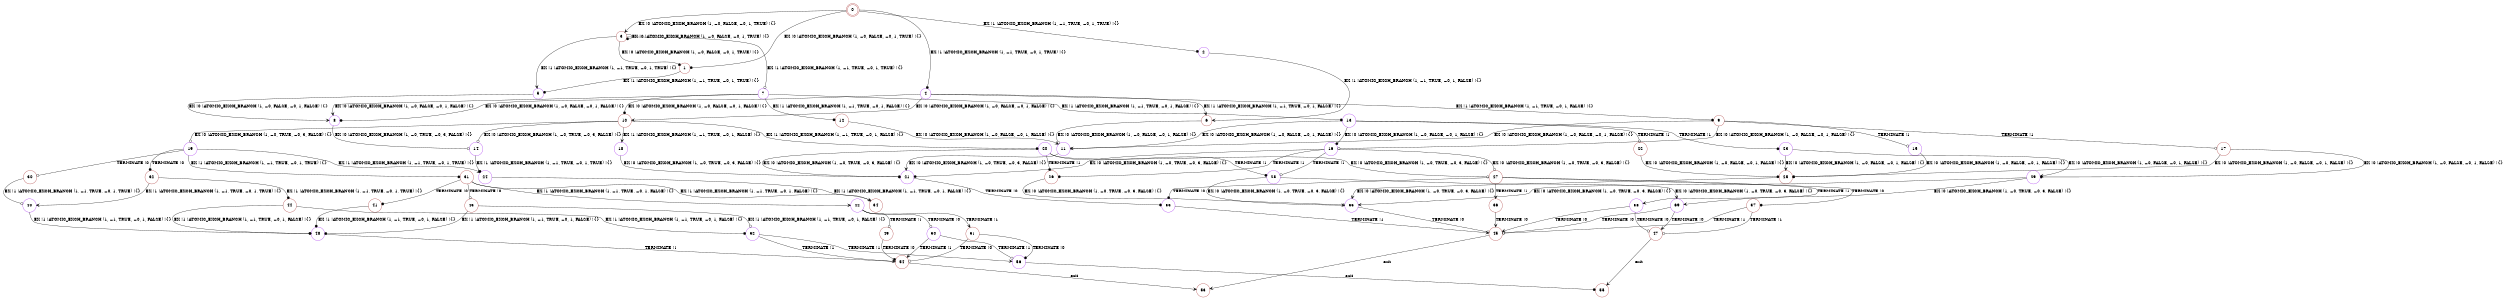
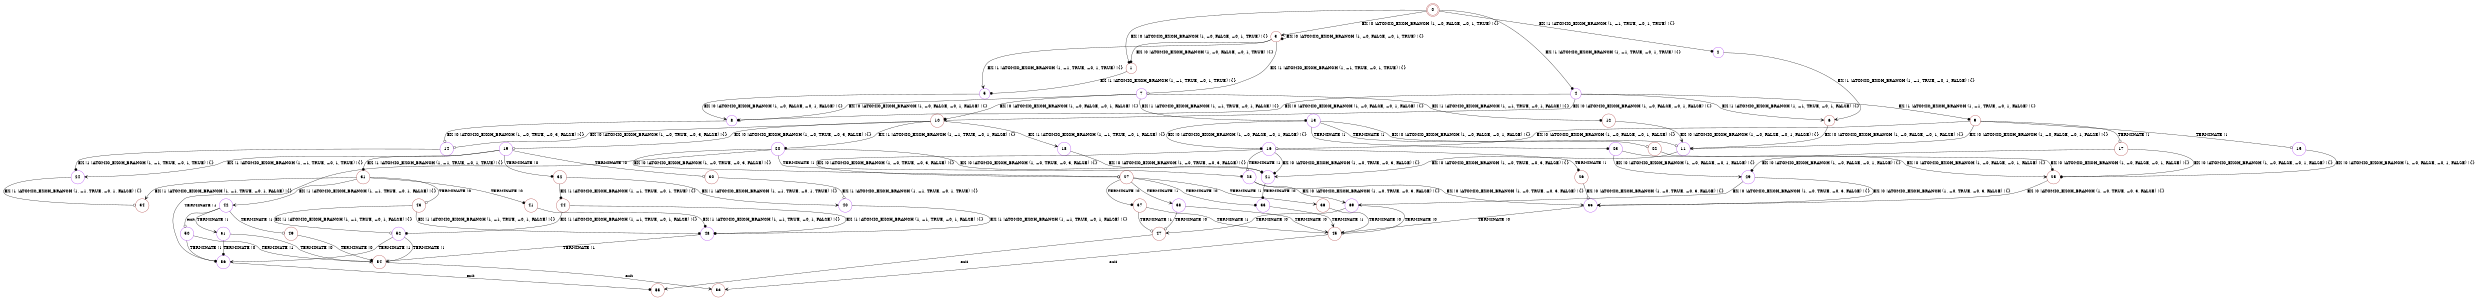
edge "20" -> "26": now "20" -> "56"
edge "42" -> "50": label "TERMINATE !0" -> "exit"
node "51": color brown -> purple
